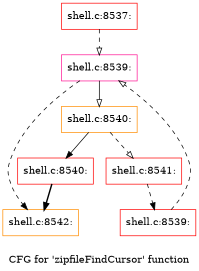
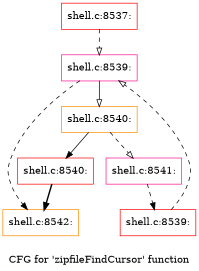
node "shell.c:8541:": color red -> deeppink
